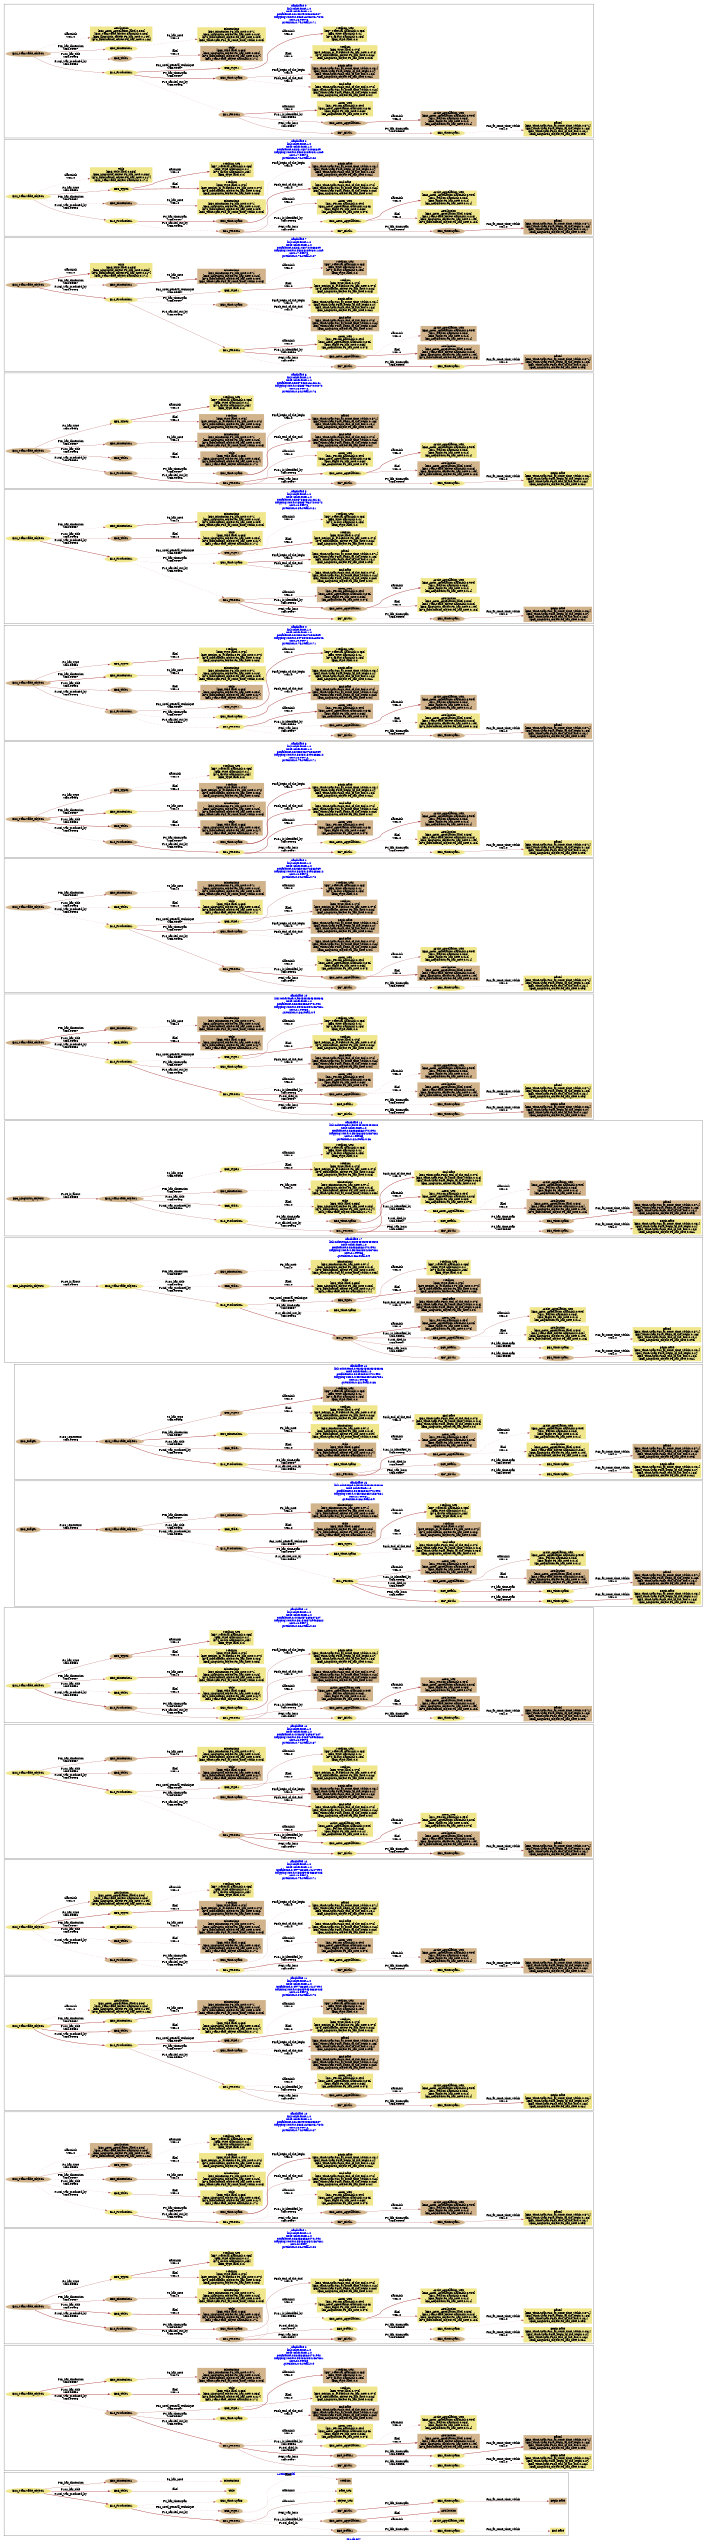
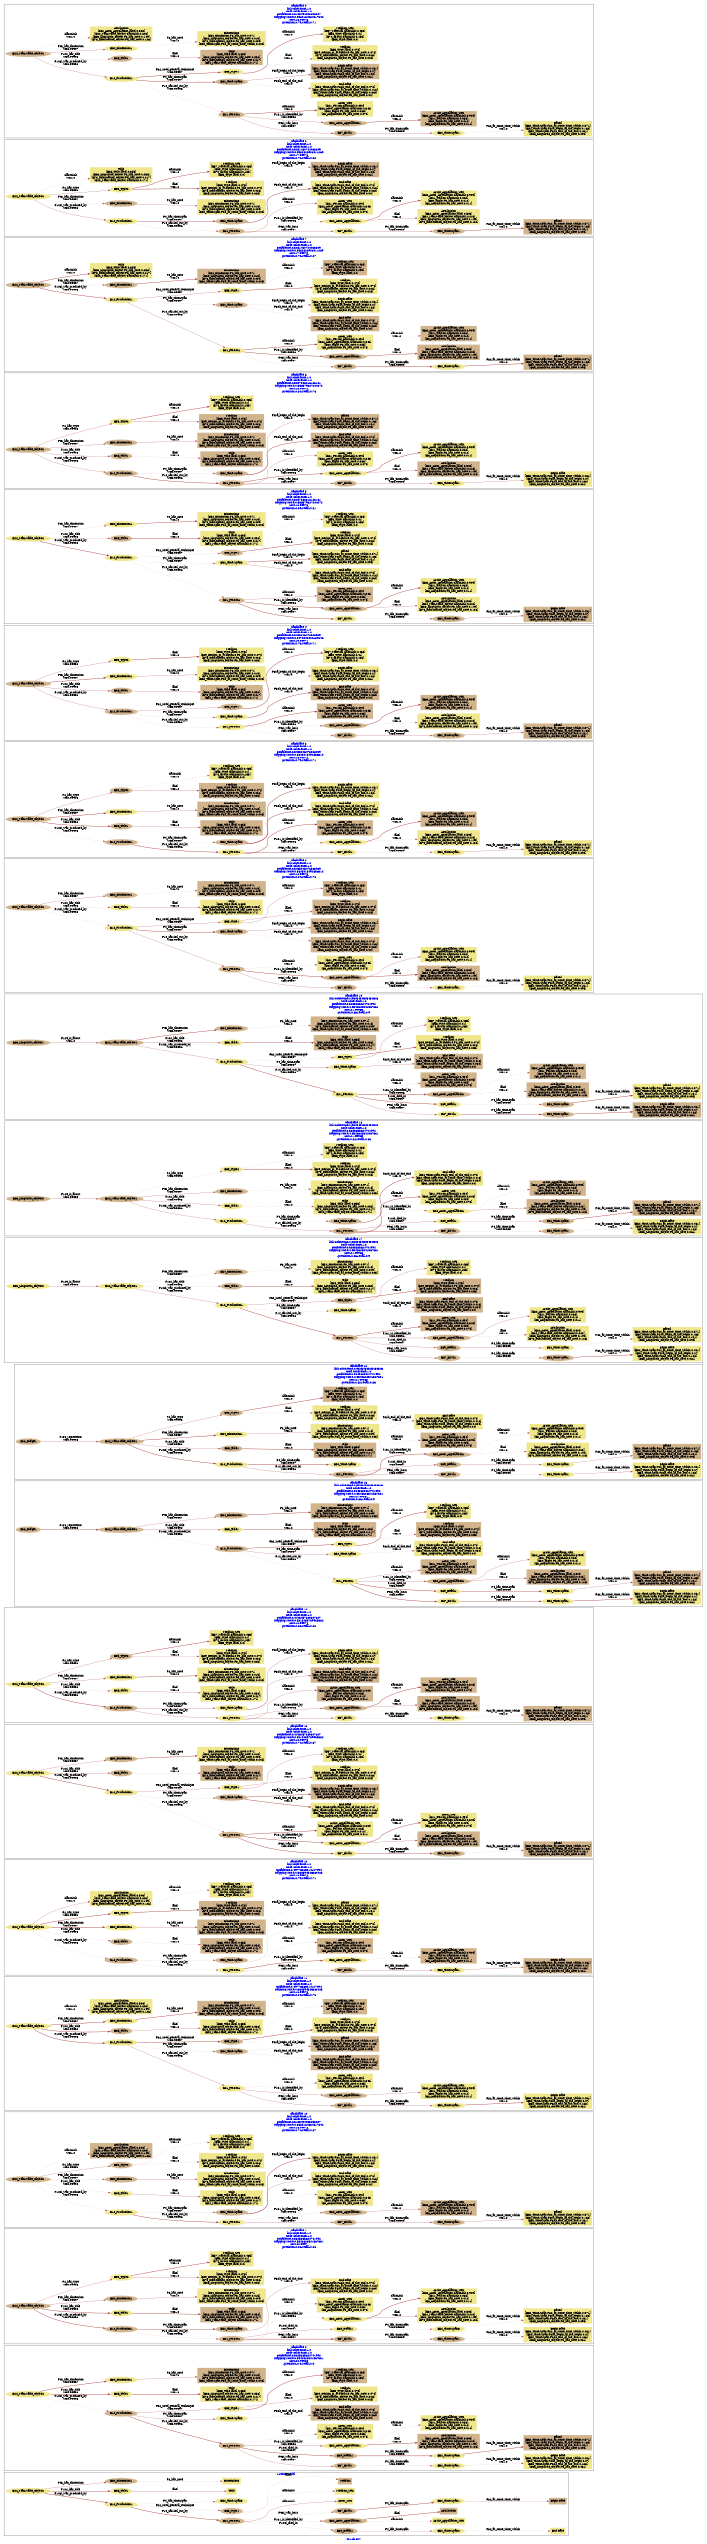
node "E33_Linguistic_Object1": added
node "Date_URI": label "Date_URI" -> "Medium_URI"
node "Object_URI": label "Object_URI" -> "Actor_URI"
